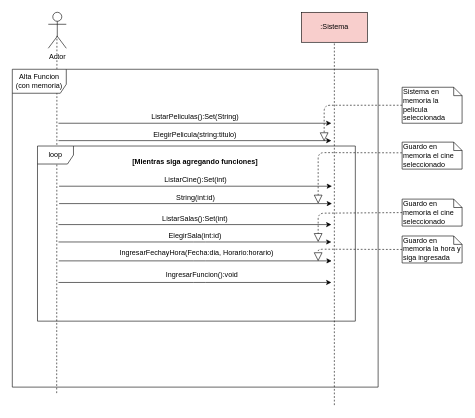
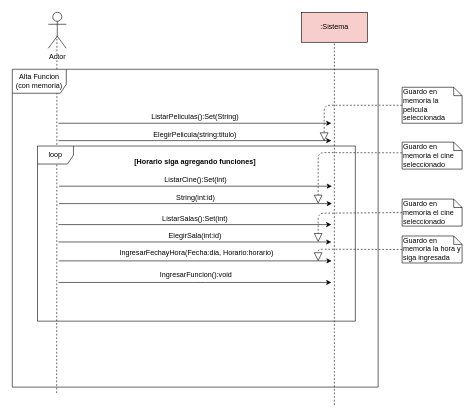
node "Sistema en memoria la pelicula seleccionada": label "Sistema en memoria la pelicula seleccionada" -> "Guardo en memoria la pelicula seleccionada"
node "[Mientras siga agregando funciones]": label "[Mientras siga agregando funciones]" -> "[Horario siga agregando funciones]"
node "IngresarFuncion():void": moved (202, 275) -> (196, 275)
